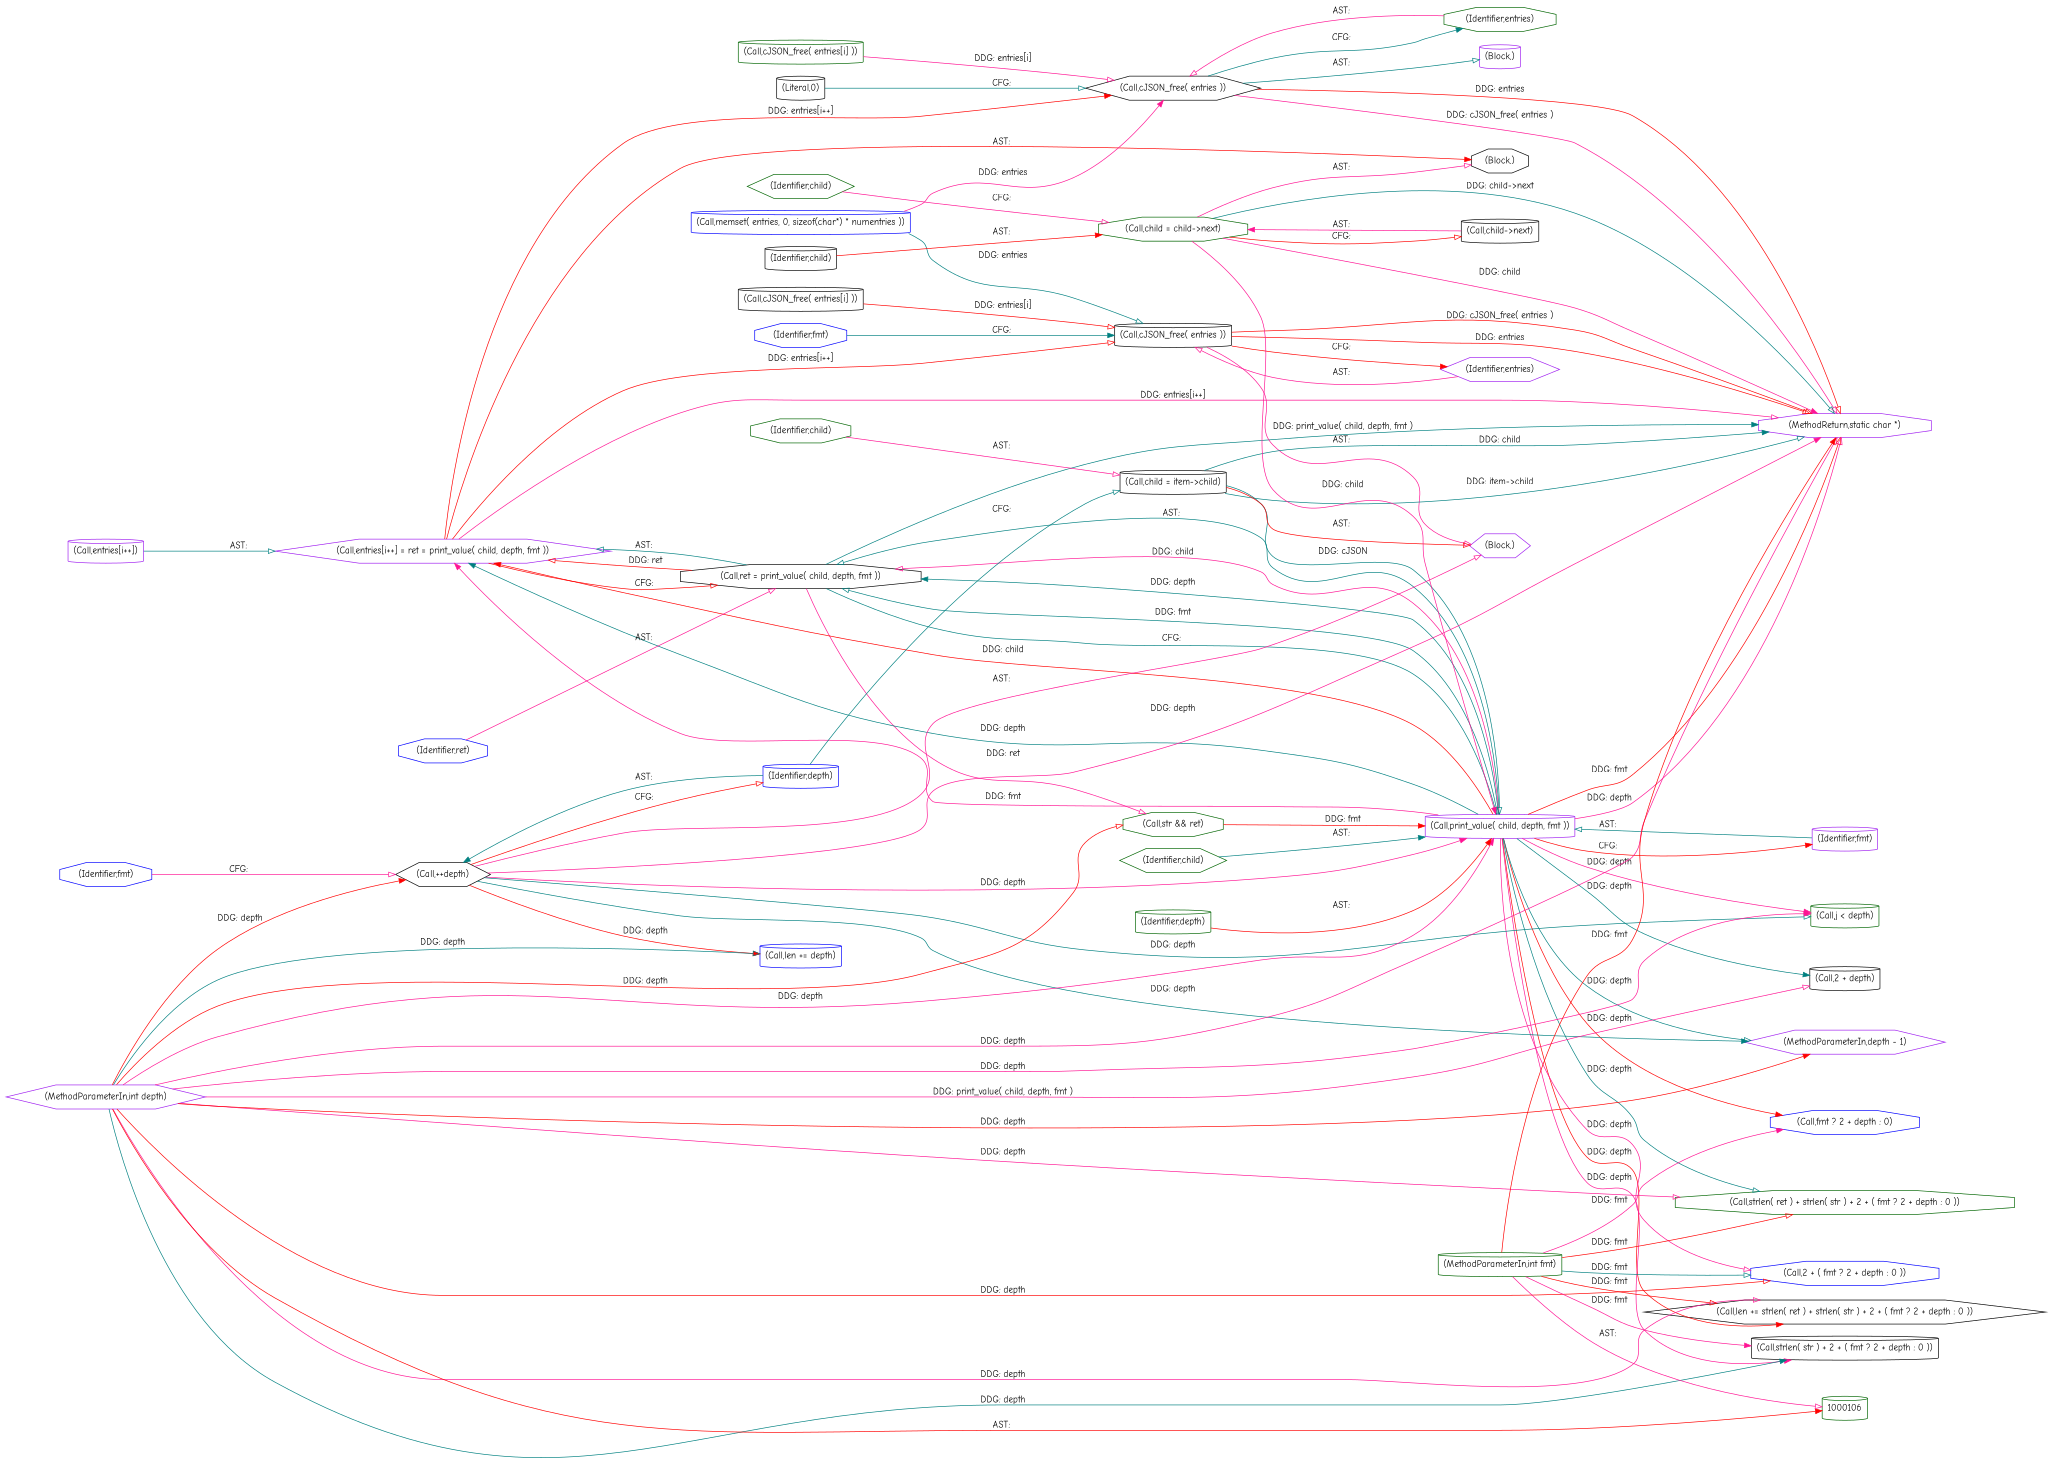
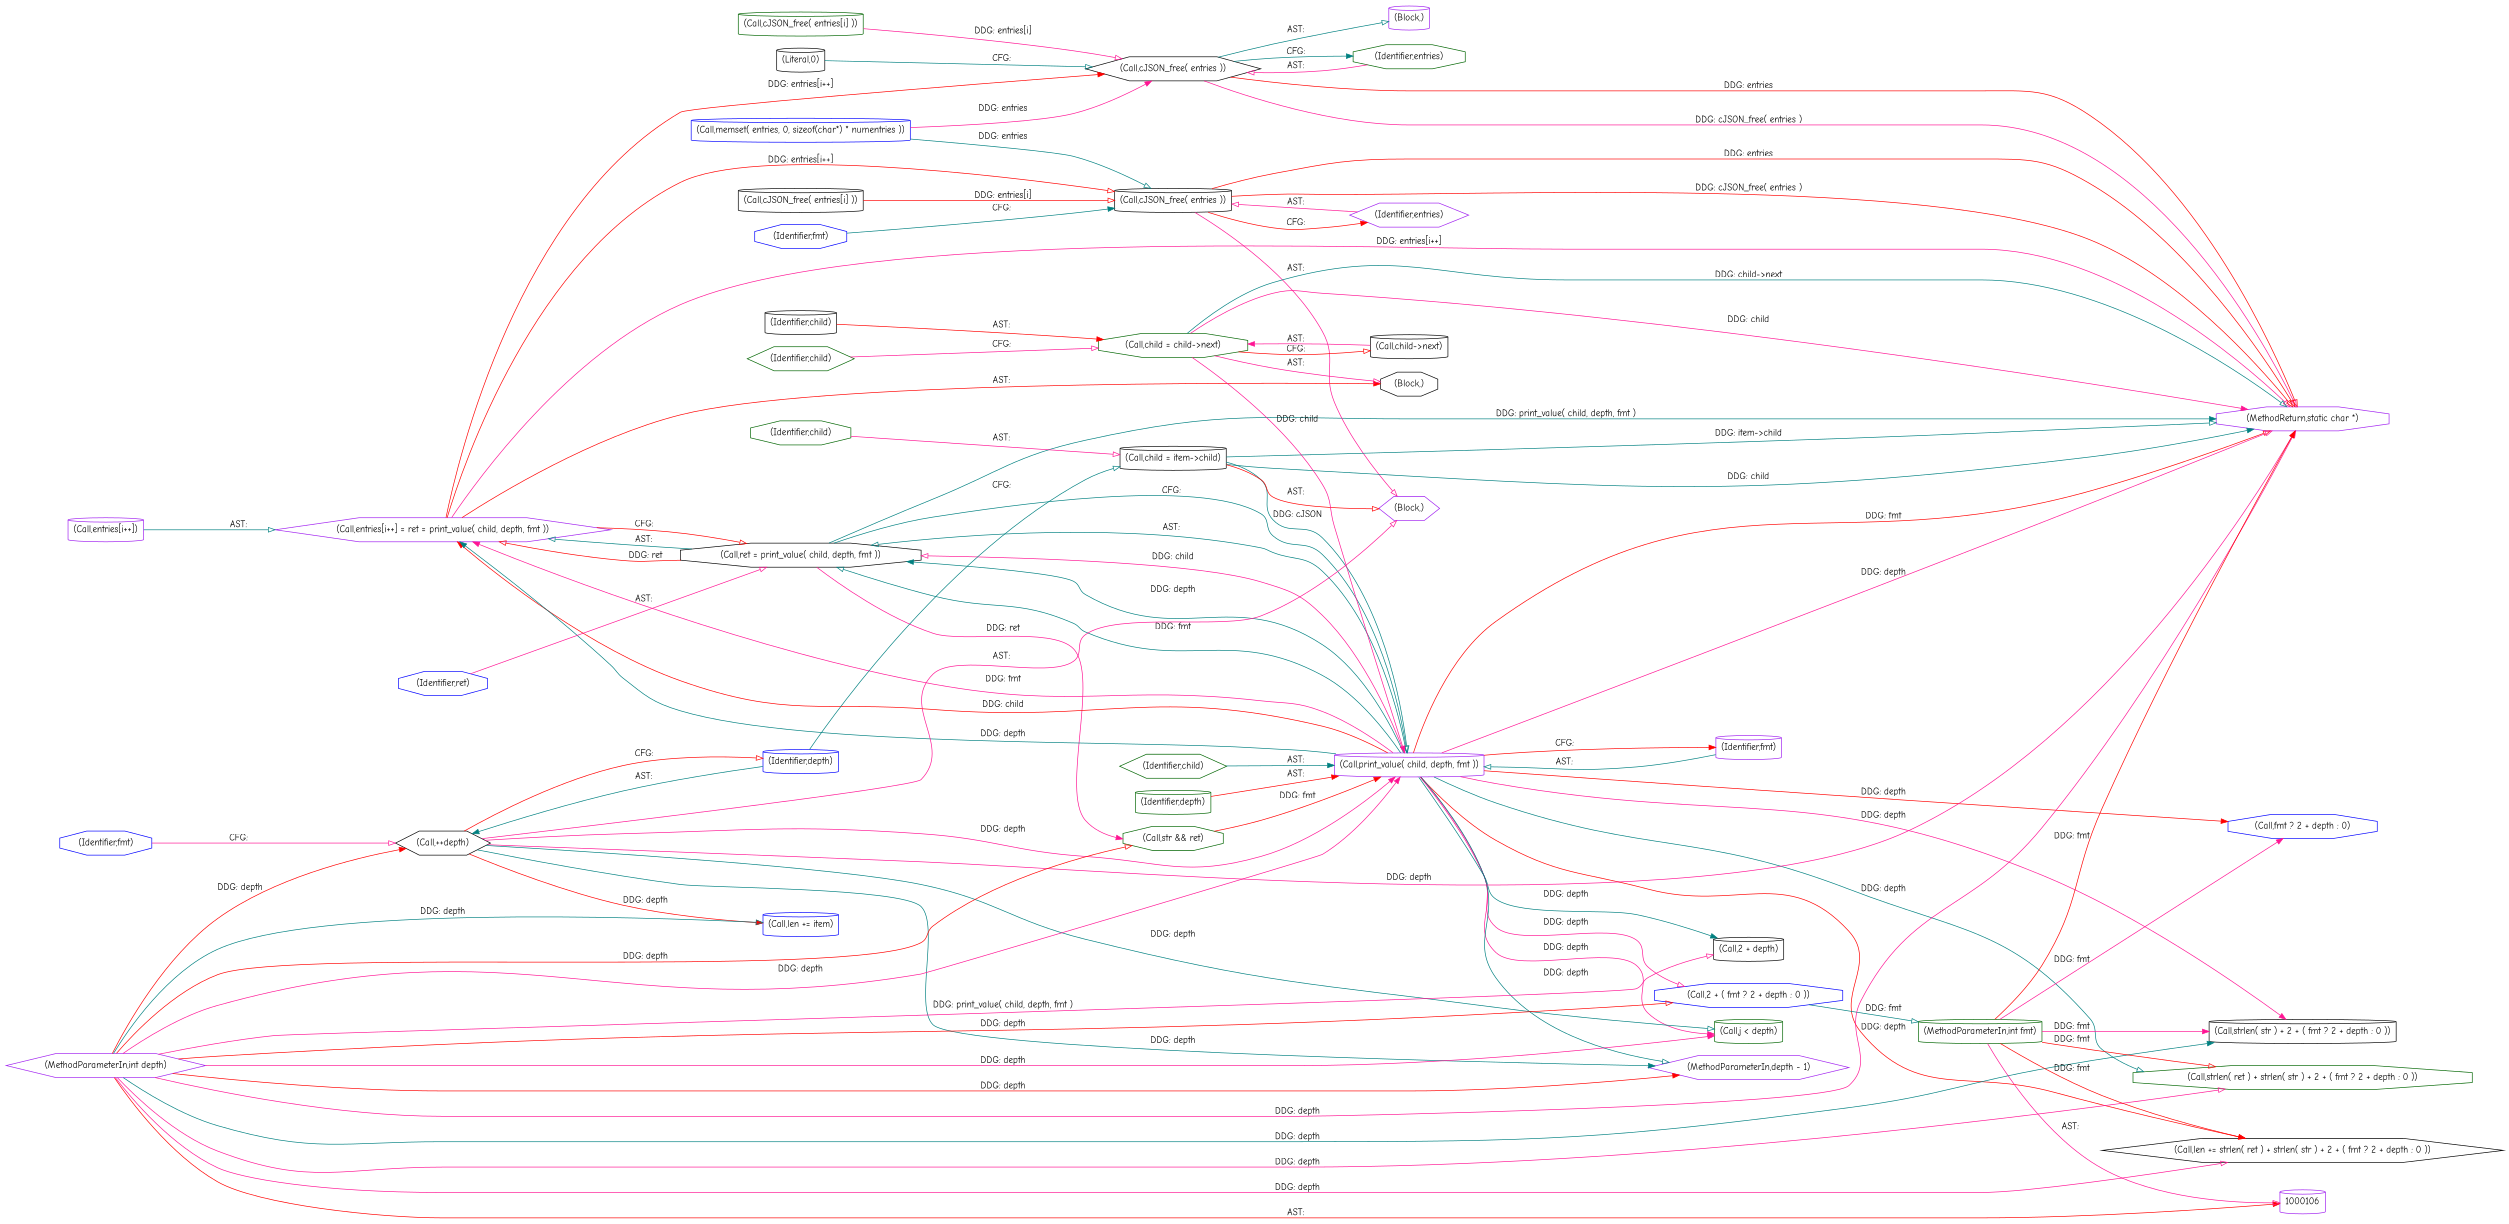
edge "(Call,ret = print_value( child, depth, fmt ))" -> "(Call,str && ret)": arrowhead onormal -> normal
node "(Call,len += depth)": label "(Call,len += depth)" -> "(Call,len += item)"
edge "(MethodParameterIn,int fmt)" -> "(Call,2 + ( fmt ? 2 + depth : 0 ))": reversed
node "1000106": color darkgreen -> purple
